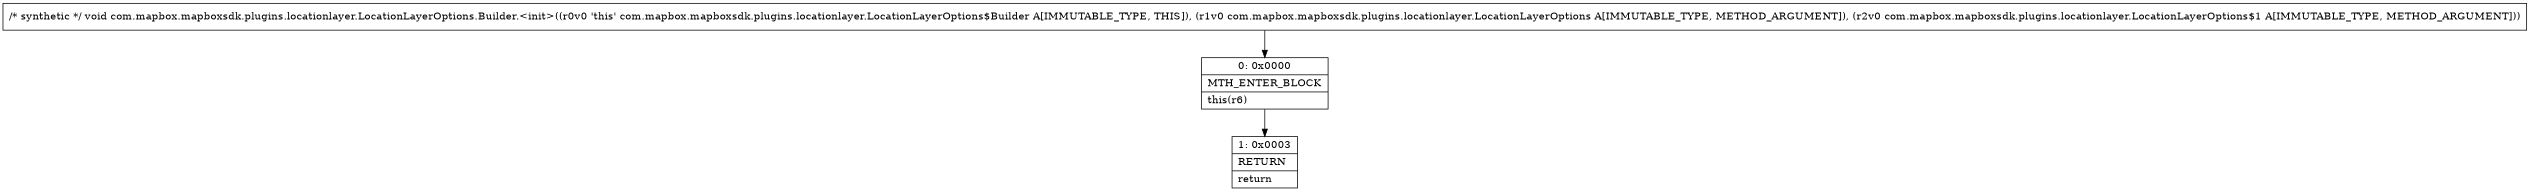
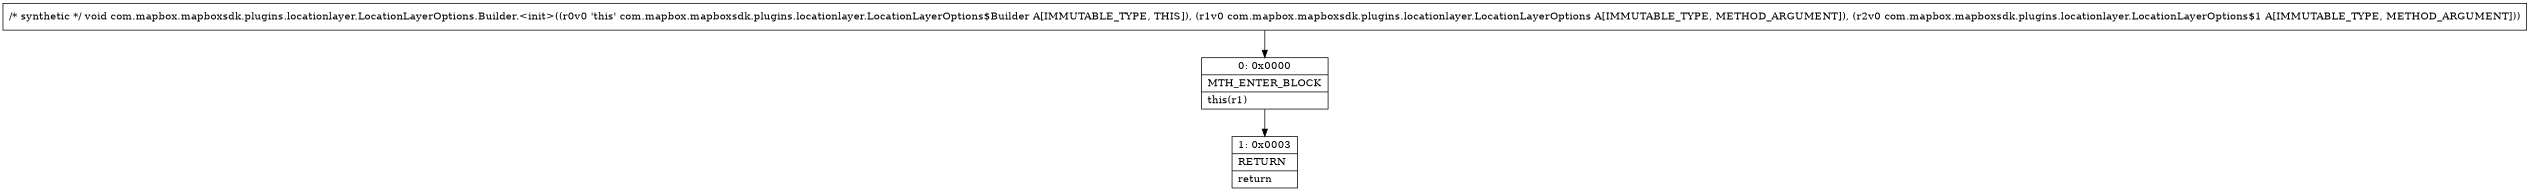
node "0: 0x0000": text "this(r6)" -> "this(r1)"
